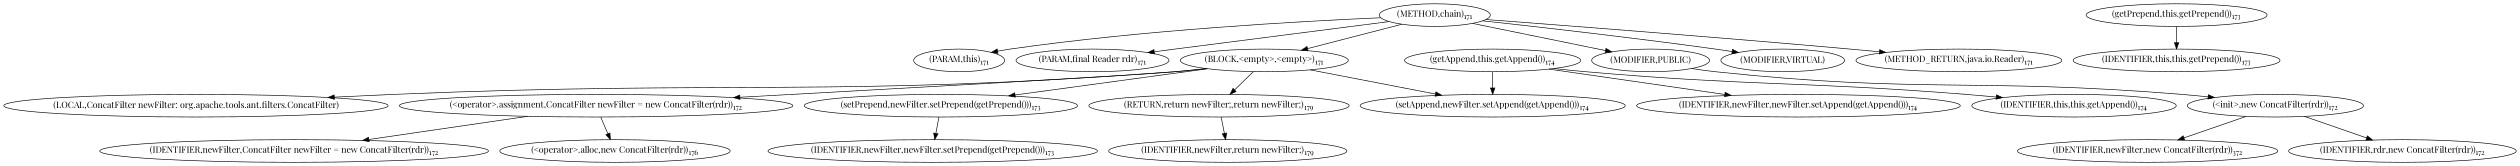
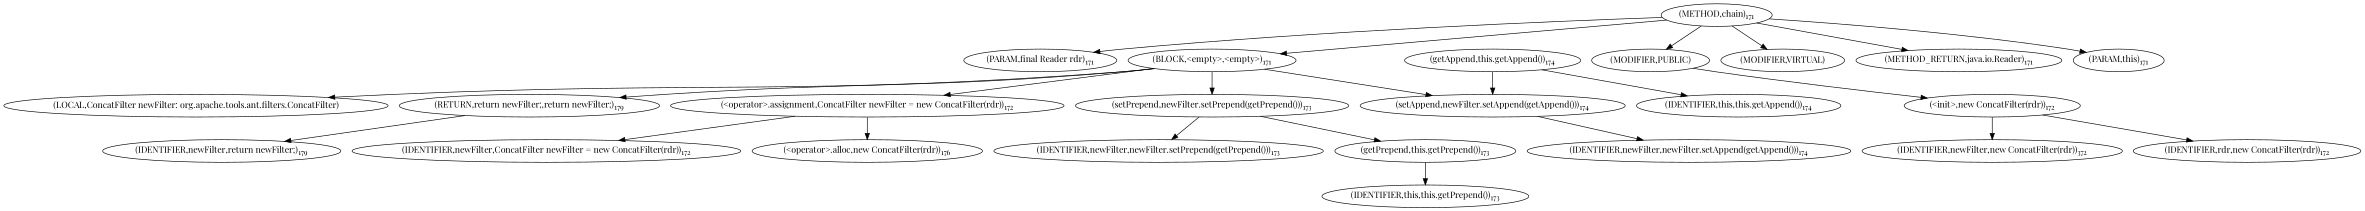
edge "(getAppend,this.getAppend())" -> "(IDENTIFIER,newFilter,newFilter.setAppend(getAppend()))": now "(setAppend,newFilter.setAppend(getAppend()))" -> "(IDENTIFIER,newFilter,newFilter.setAppend(getAppend()))"
edge "(setPrepend,newFilter.setPrepend(getPrepend()))" -> "(getPrepend,this.getPrepend())": added
